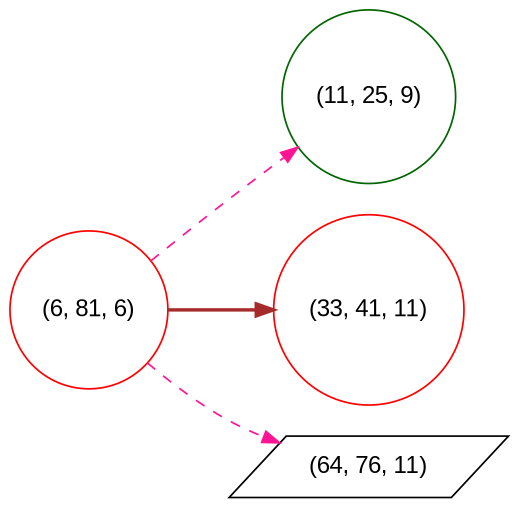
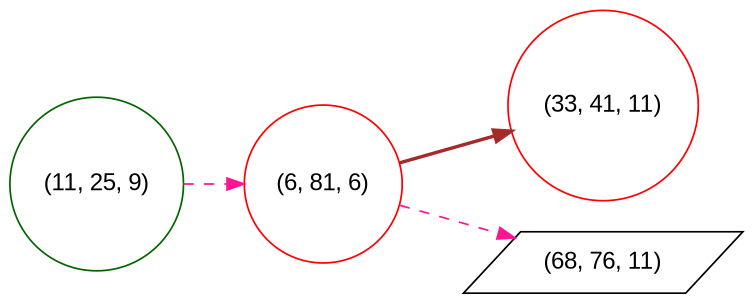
edge "(6, 81, 6)" -> "(11, 25, 9)": reversed
node "(64, 76, 11)": label "(64, 76, 11)" -> "(68, 76, 11)"
